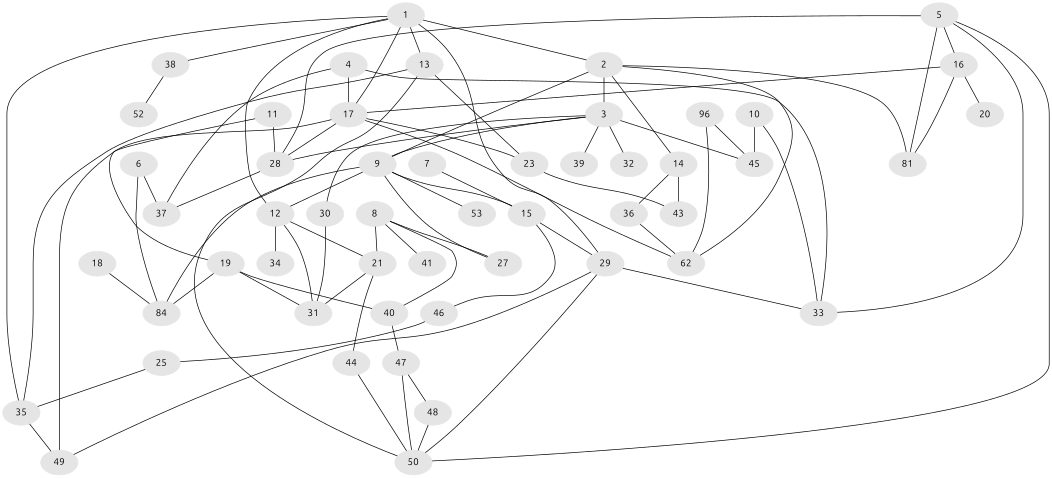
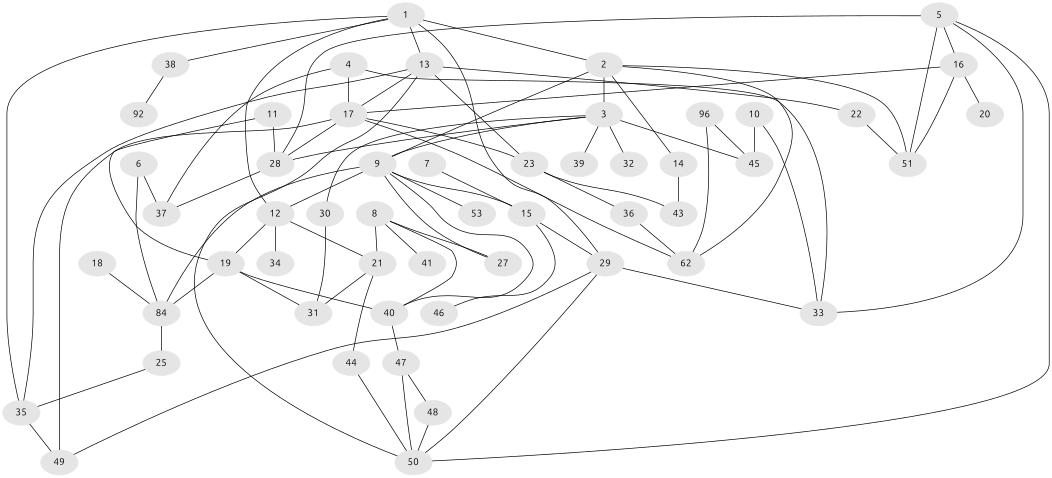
edge "1" -- "17": now "13" -- "17"
node "52": label "52" -> "92"
node "22": added
node "81": label "81" -> "51"
edge "14" -- "36": now "23" -- "36"
edge "9" -- "40": added
edge "12" -- "31": now "12" -- "19"
edge "46" -- "25": now "84" -- "25"
